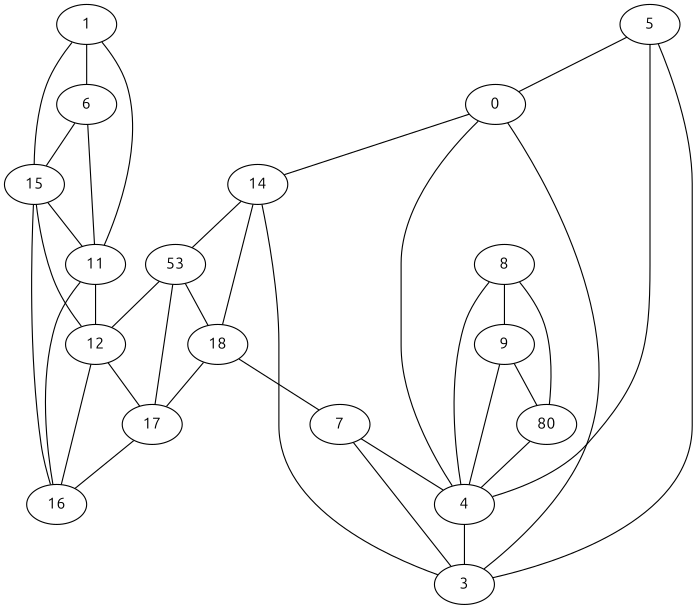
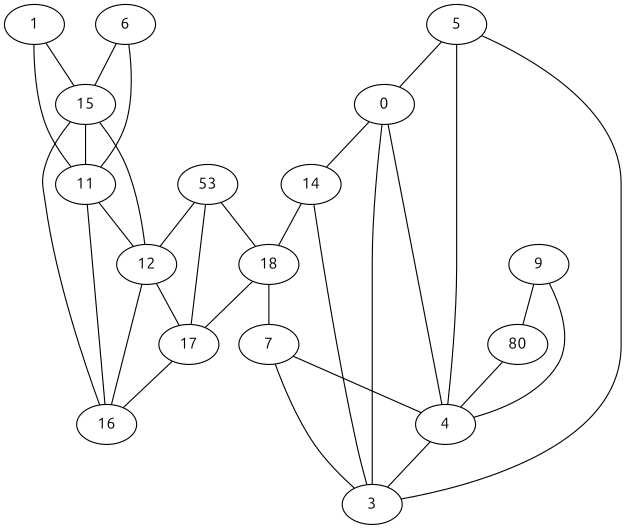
edge "1" -- "6": removed
edge "14" -- "53": removed
node "8": removed
